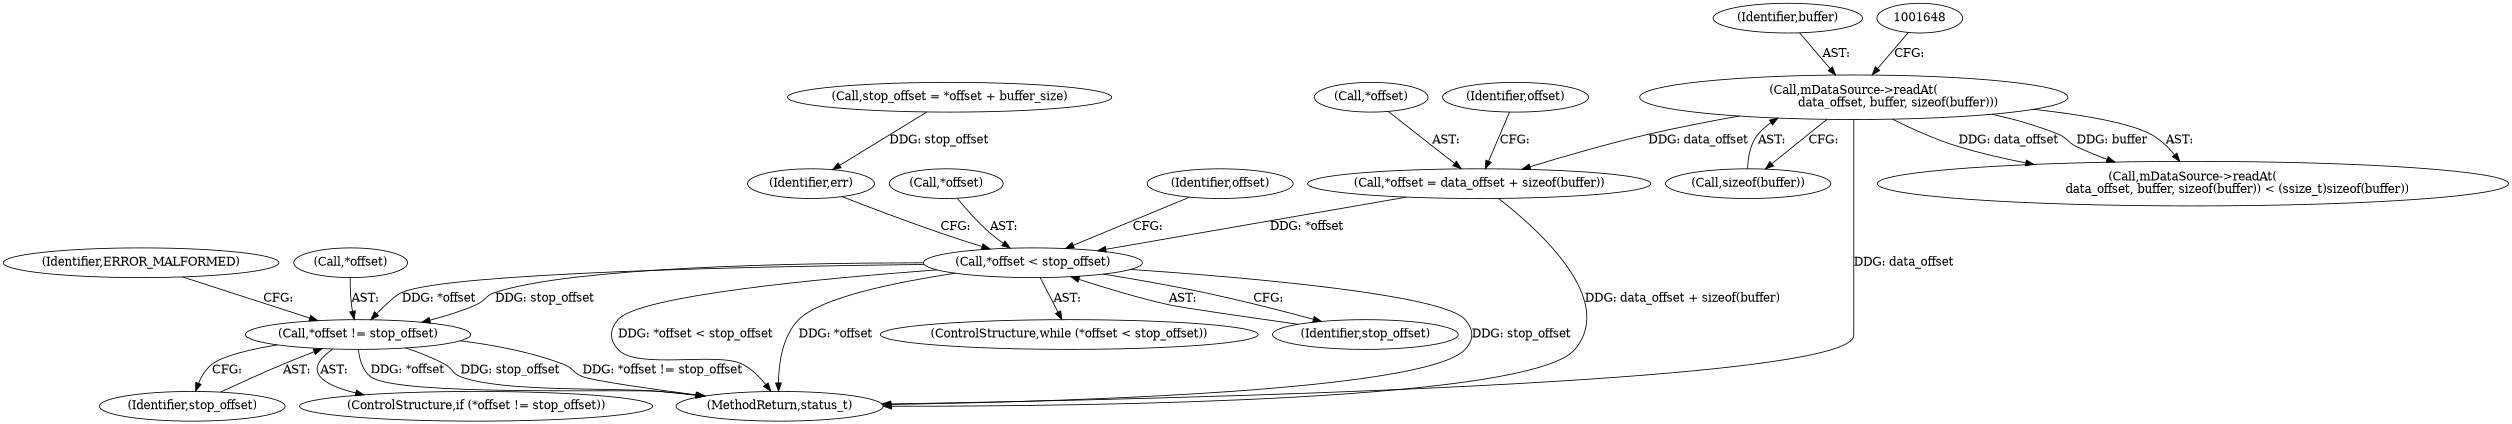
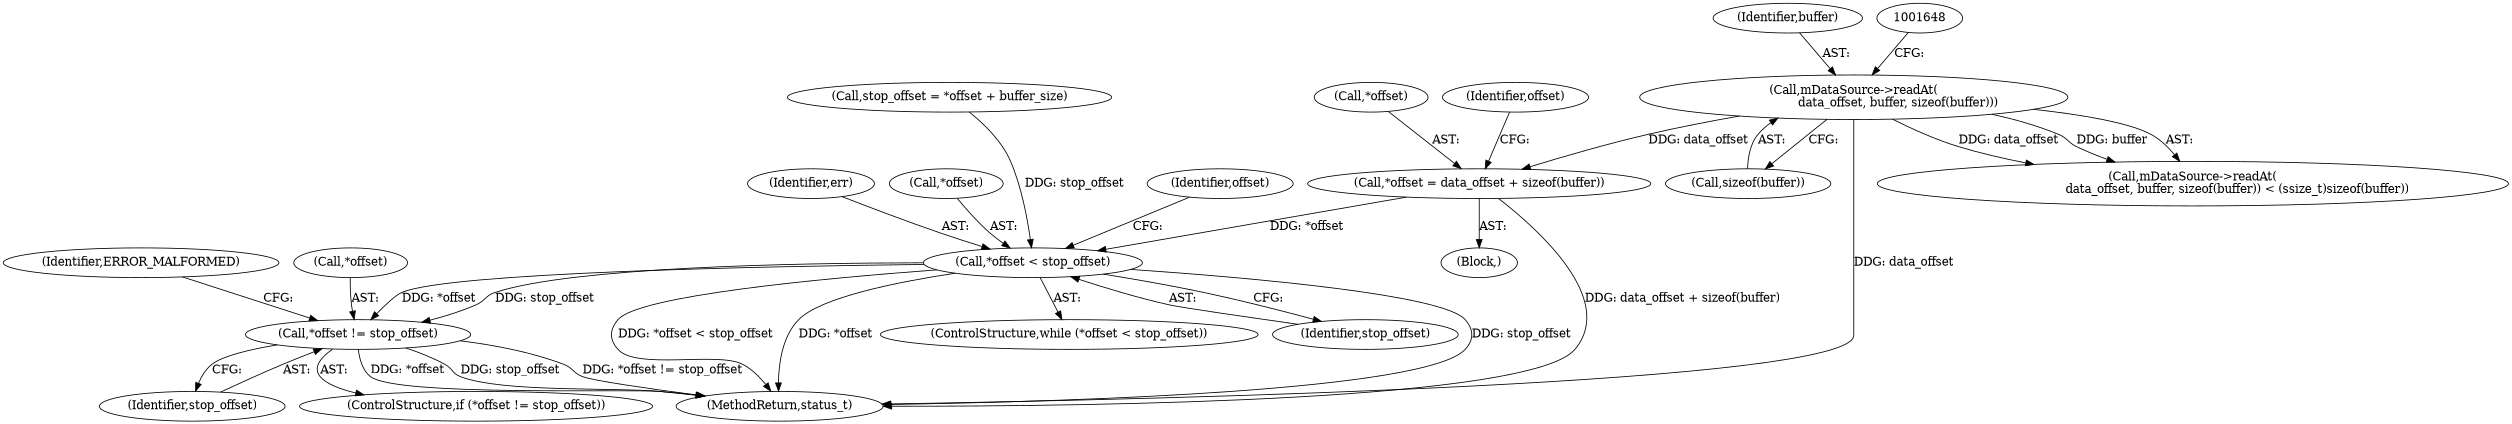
edge "(Call,stop_offset = *offset + buffer_size)" -> "(Identifier,err)": now "(Call,stop_offset = *offset + buffer_size)" -> "(Call,*offset < stop_offset)"
edge "(Identifier,err)" -> "(Call,*offset < stop_offset)": label "CFG: " -> "AST: "
node "(Block,)": added
